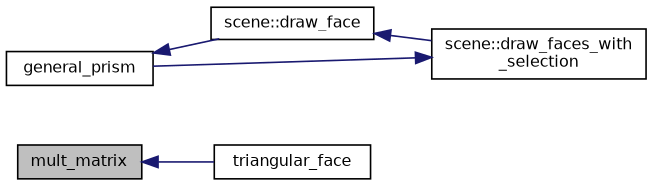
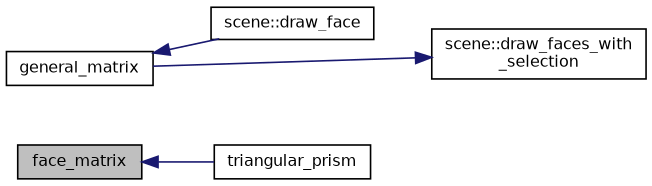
edge "scene::draw_faces_with _selection" -> "scene::draw_face": removed
node "general_prism": label "general_prism" -> "general_matrix"
node "mult_matrix": label "mult_matrix" -> "face_matrix"
node "triangular_face": label "triangular_face" -> "triangular_prism"
